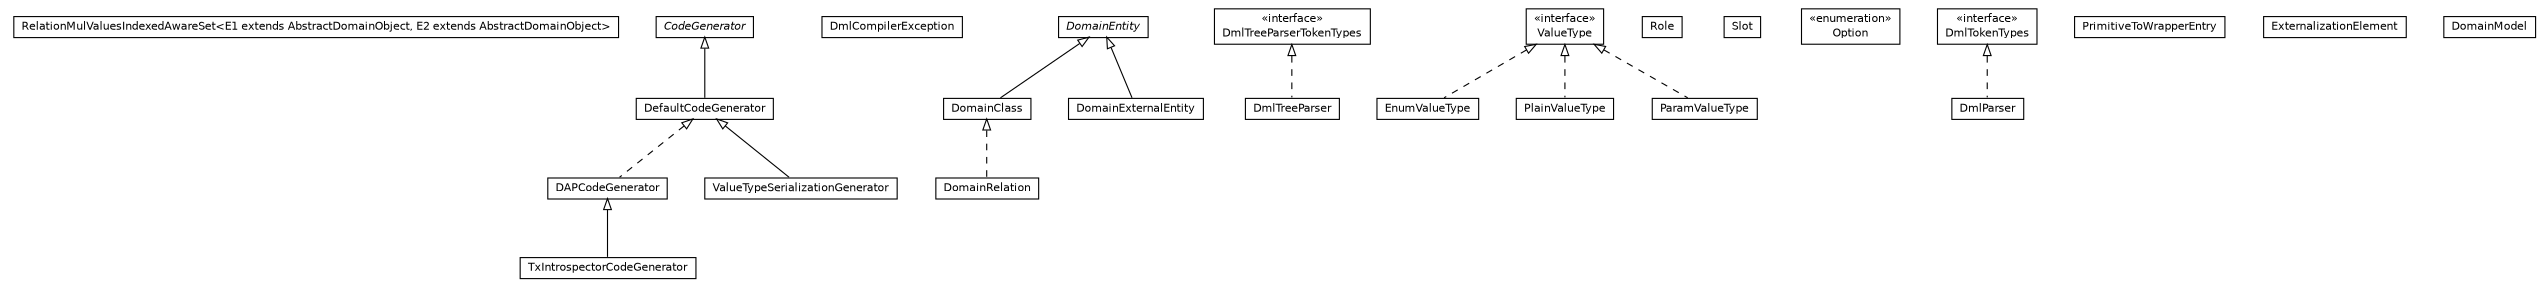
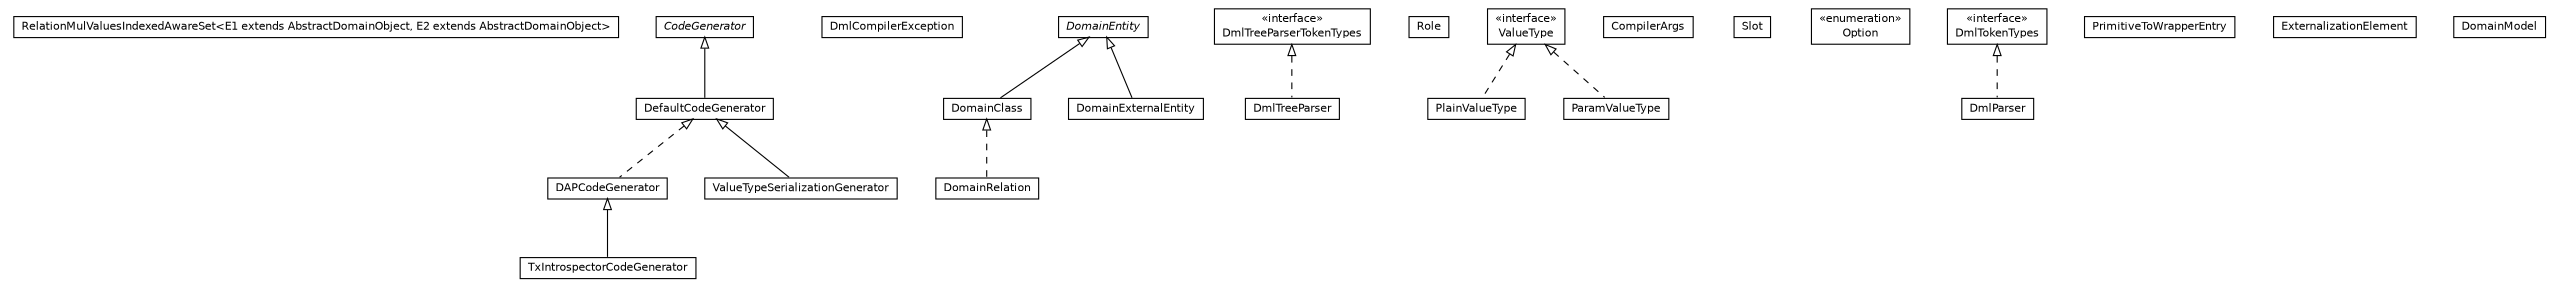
node "CompilerArgs": added
node "EnumValueType": removed
